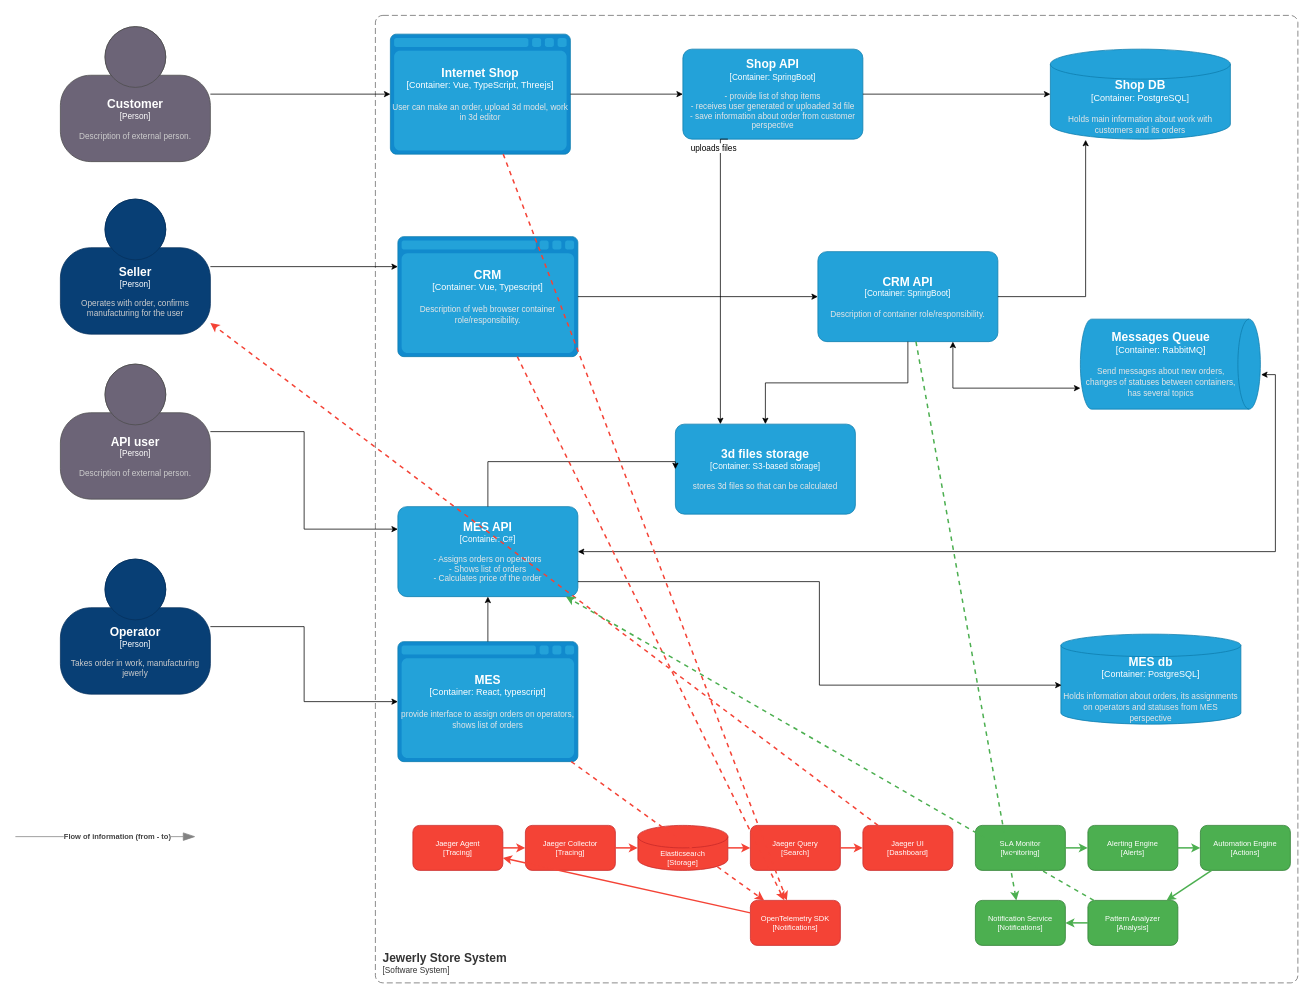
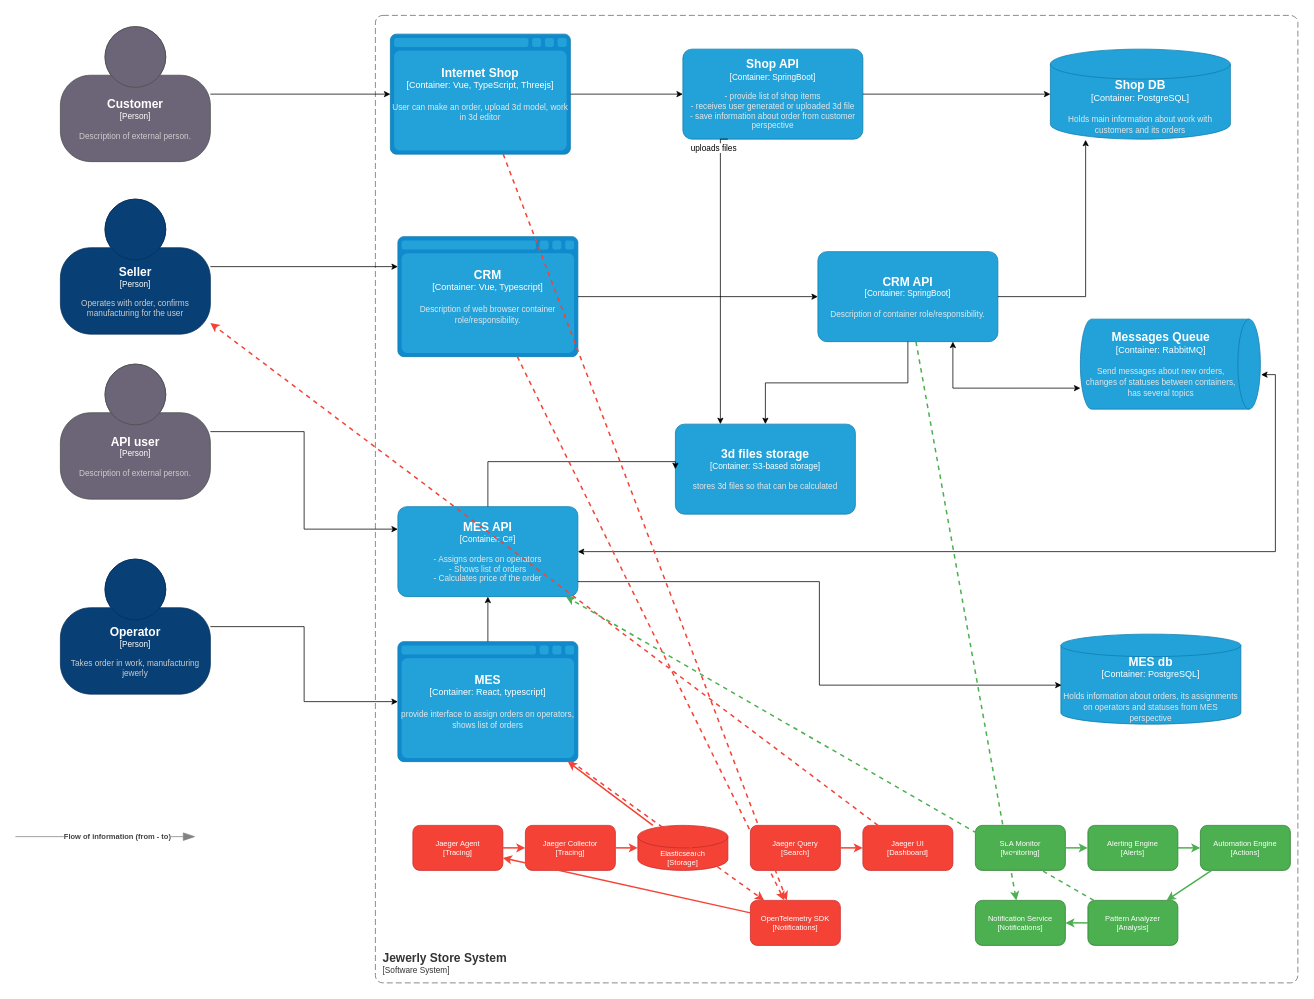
edge "Elasticsearch [Storage]" -> "Jaeger Query [Search]": now "Elasticsearch [Storage]" -> "MES [Container: React, typescript] provide interface to assign orders on operators, shows list of orders"
